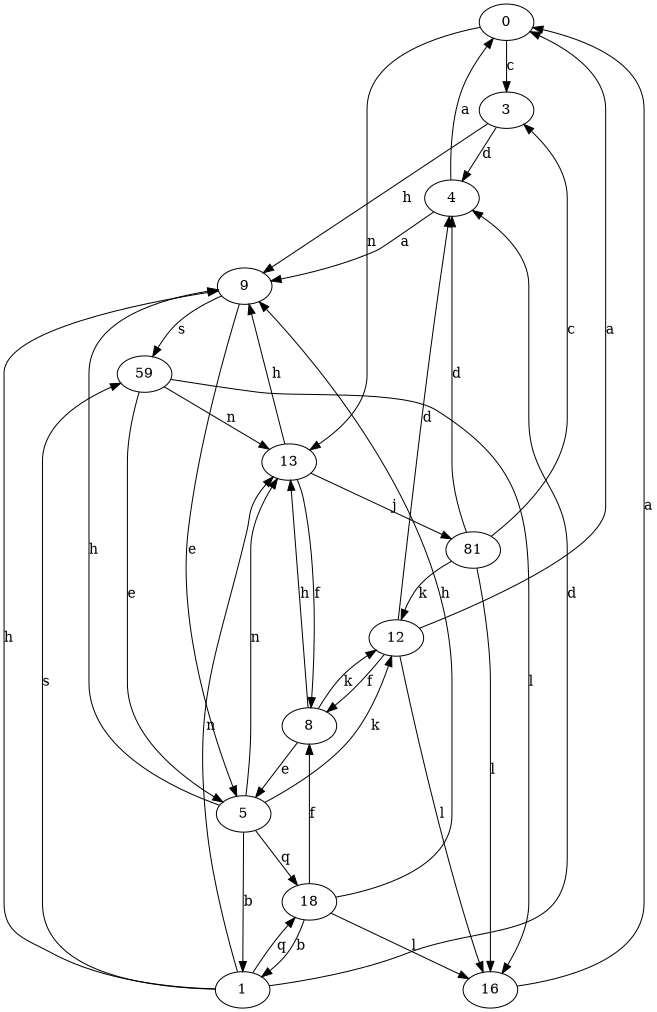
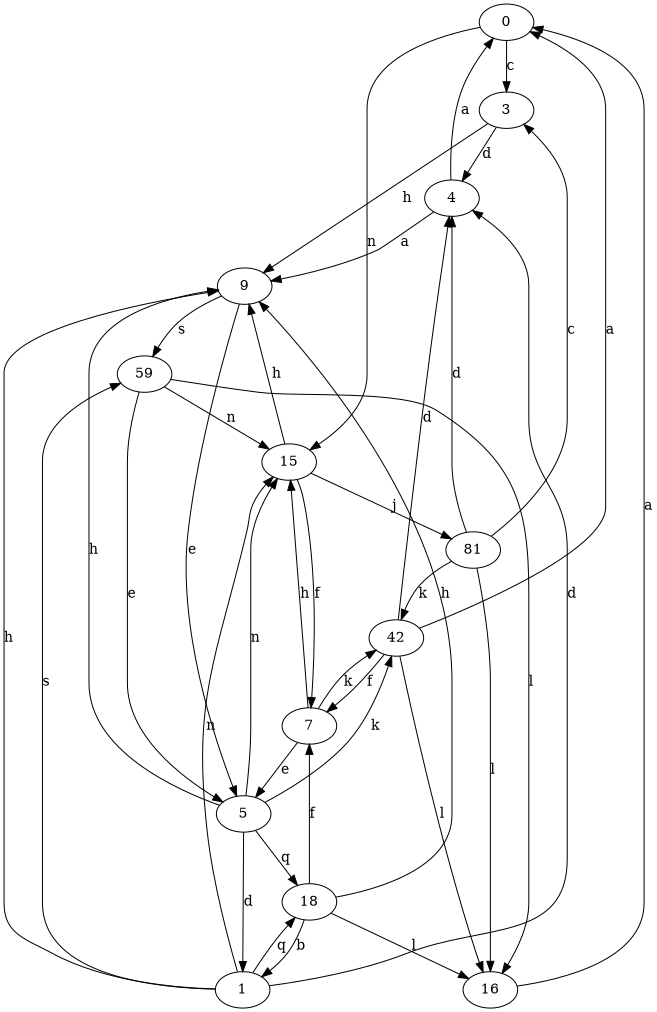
node "13": label "13" -> "15"
node "12": label "12" -> "42"
node "8": label "8" -> "7"
edge "5" -> "1": label "b" -> "d"
